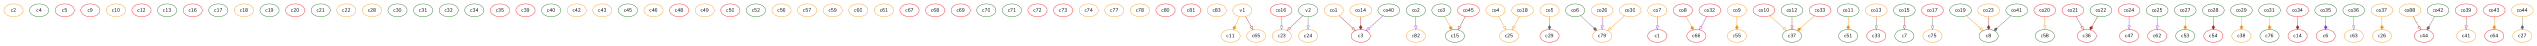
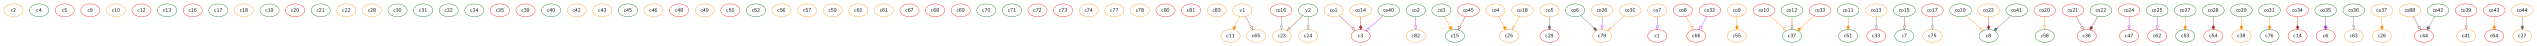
edge "co4" -> "c25": arrowhead onormal -> diamond
edge "co8" -> "c66": arrowhead diamond -> onormal
